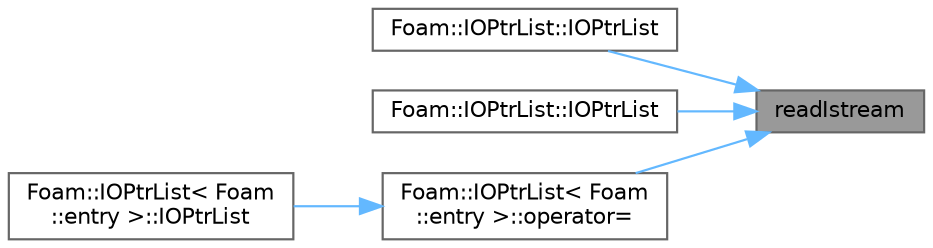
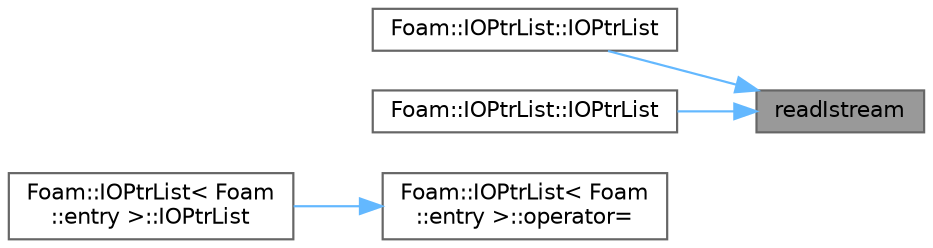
edge "Foam::IOPtrList< Foam ::entry >::operator=" -> "readIstream": removed
